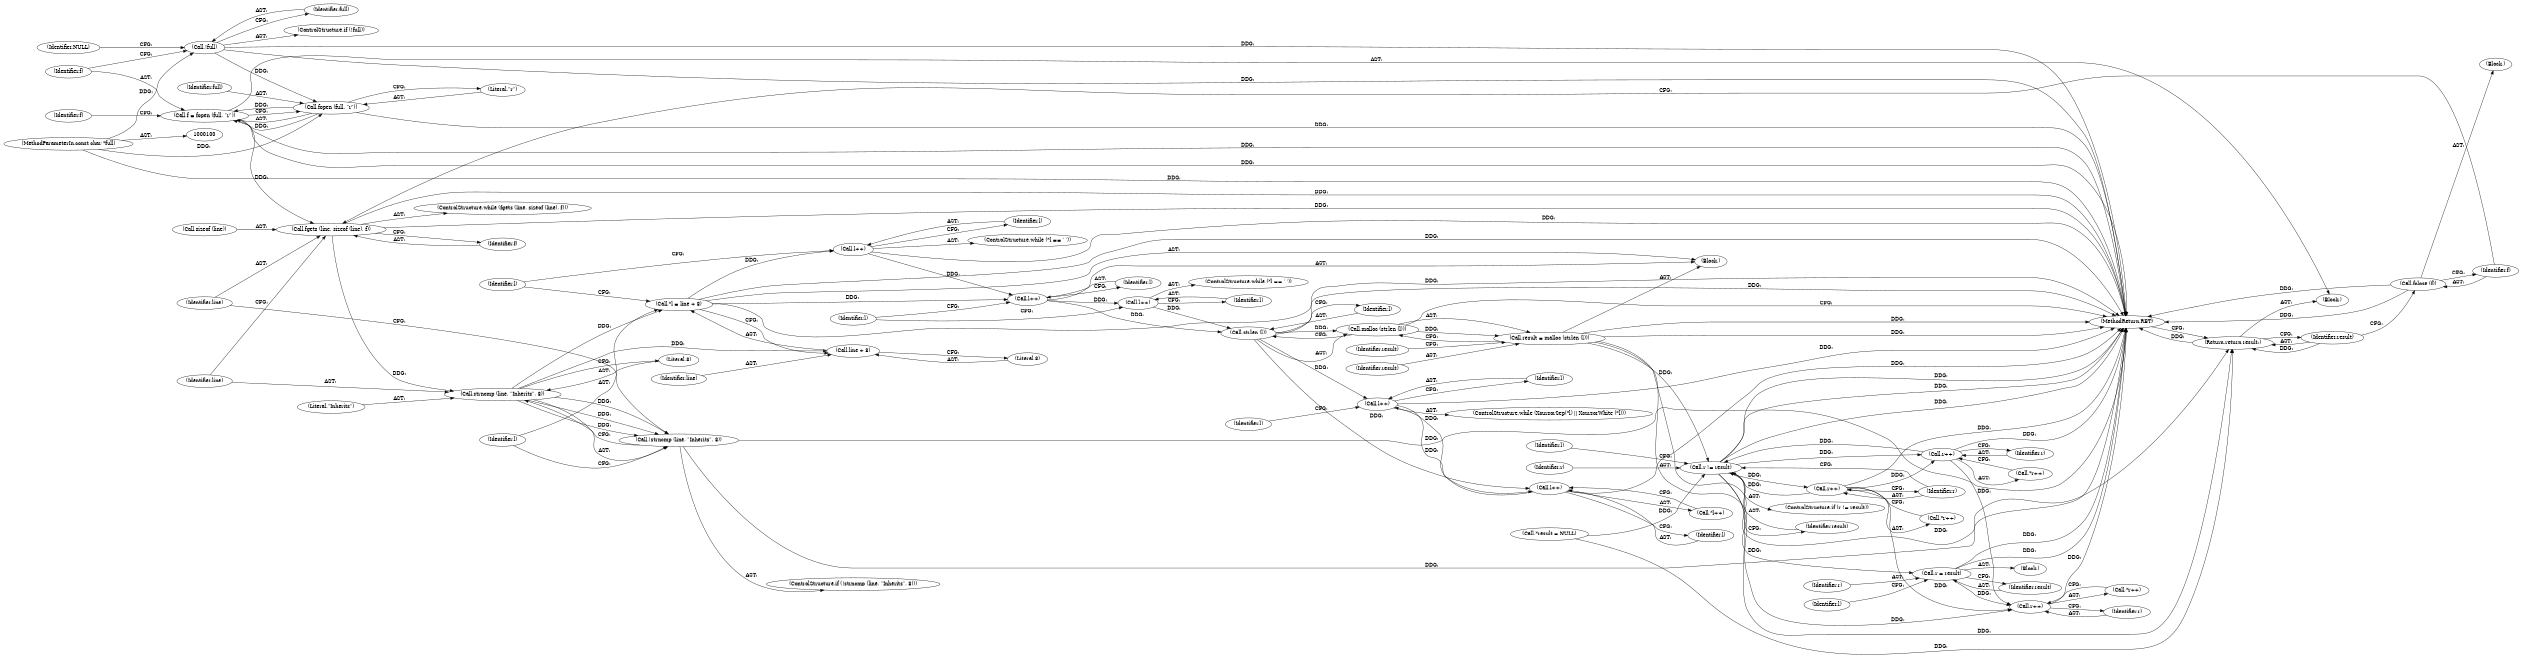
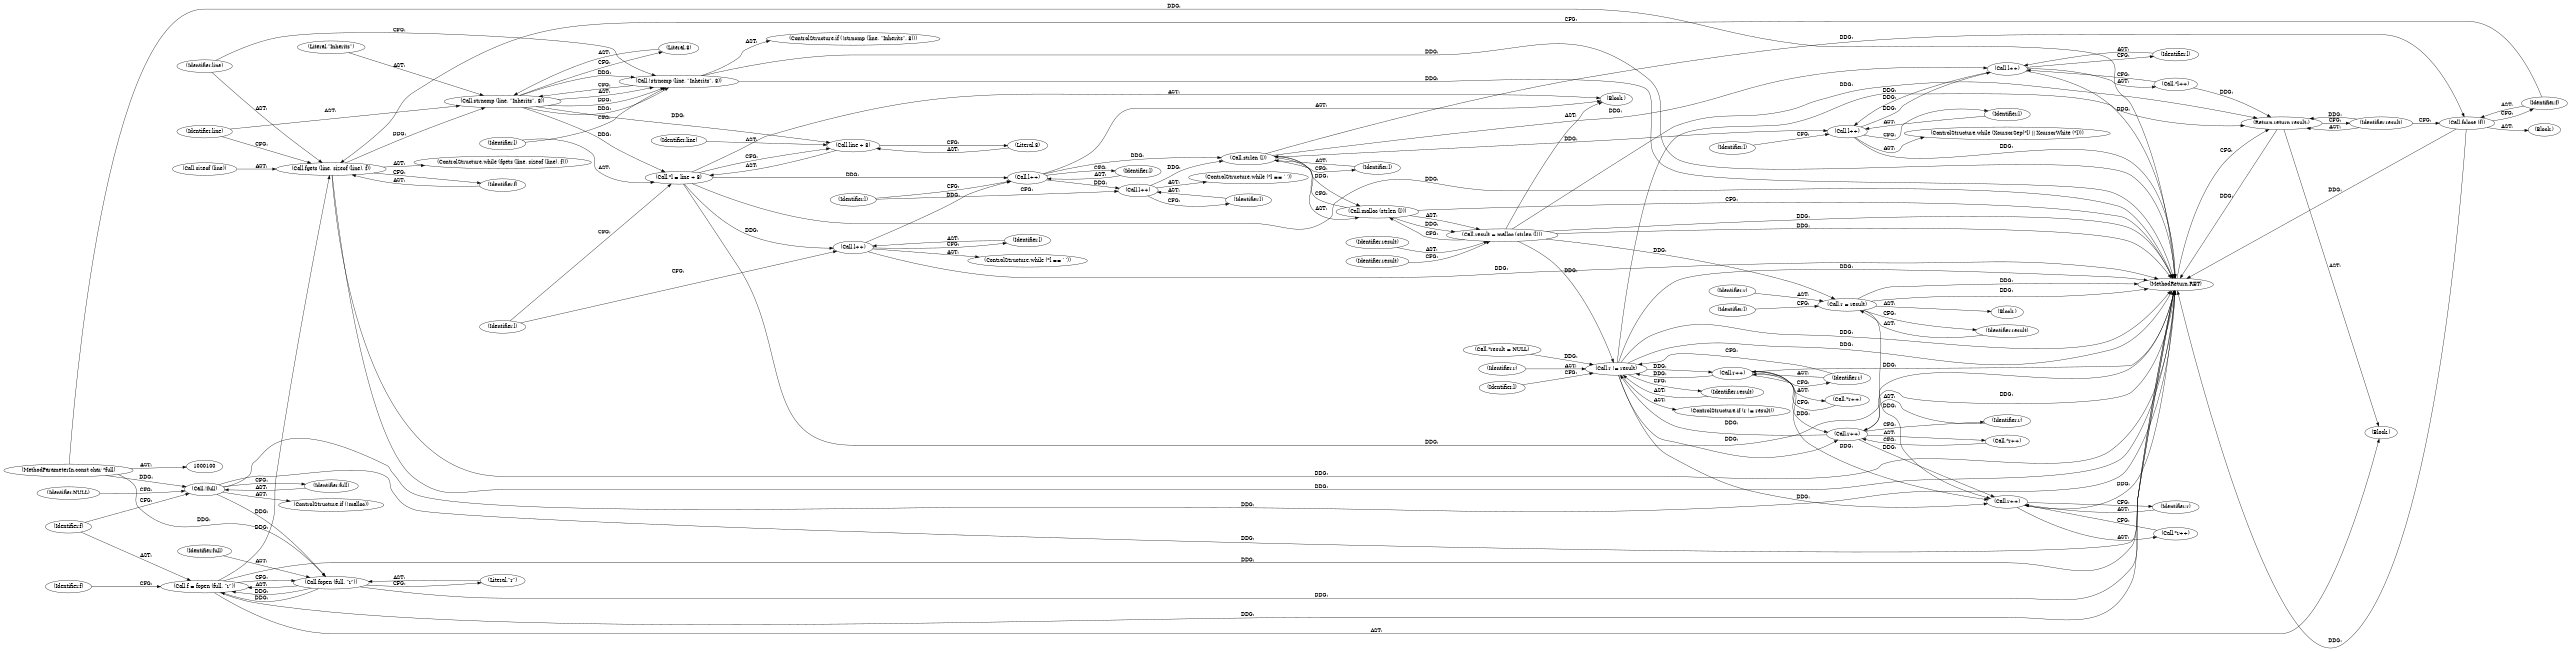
node "(ControlStructure,if (!full))": label "(ControlStructure,if (!full))" -> "(ControlStructure,if (!malloc))"
edge "(Call,strlen (l))" -> "(MethodReturn,RET)": now "(Call,strlen (l))" -> "(Call,fclose (f))"
edge "(Call,*result = NULL)" -> "(Return,return result;)": now "(Call,*l++)" -> "(Return,return result;)"
